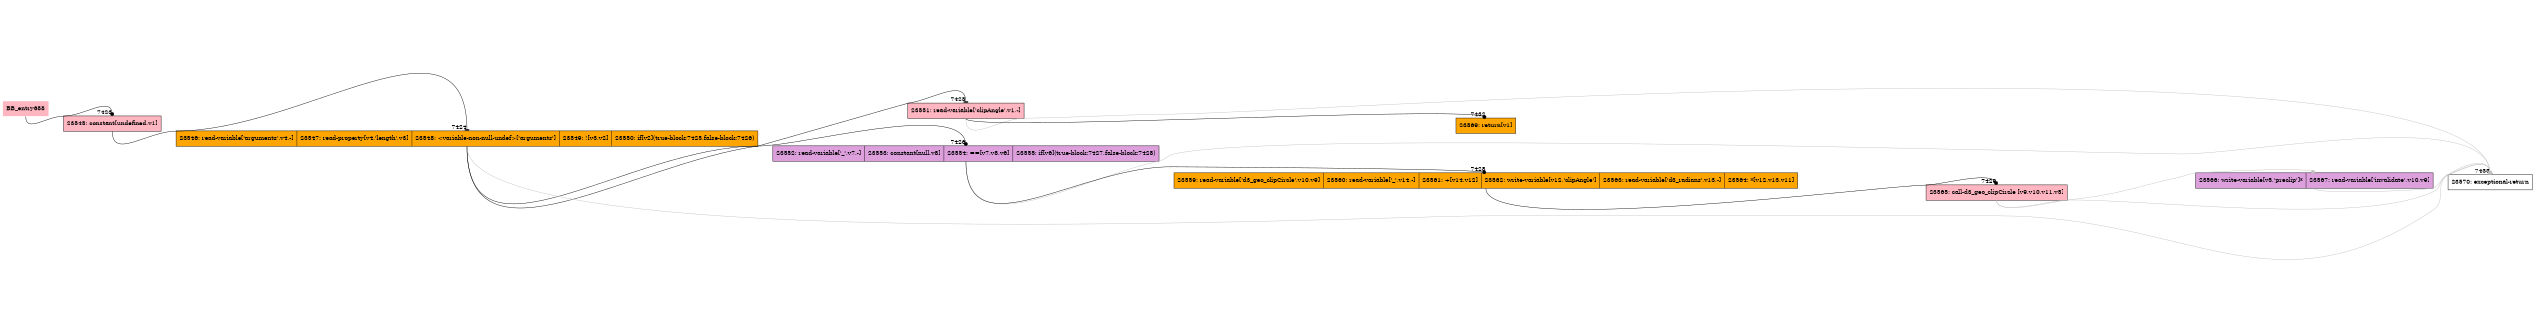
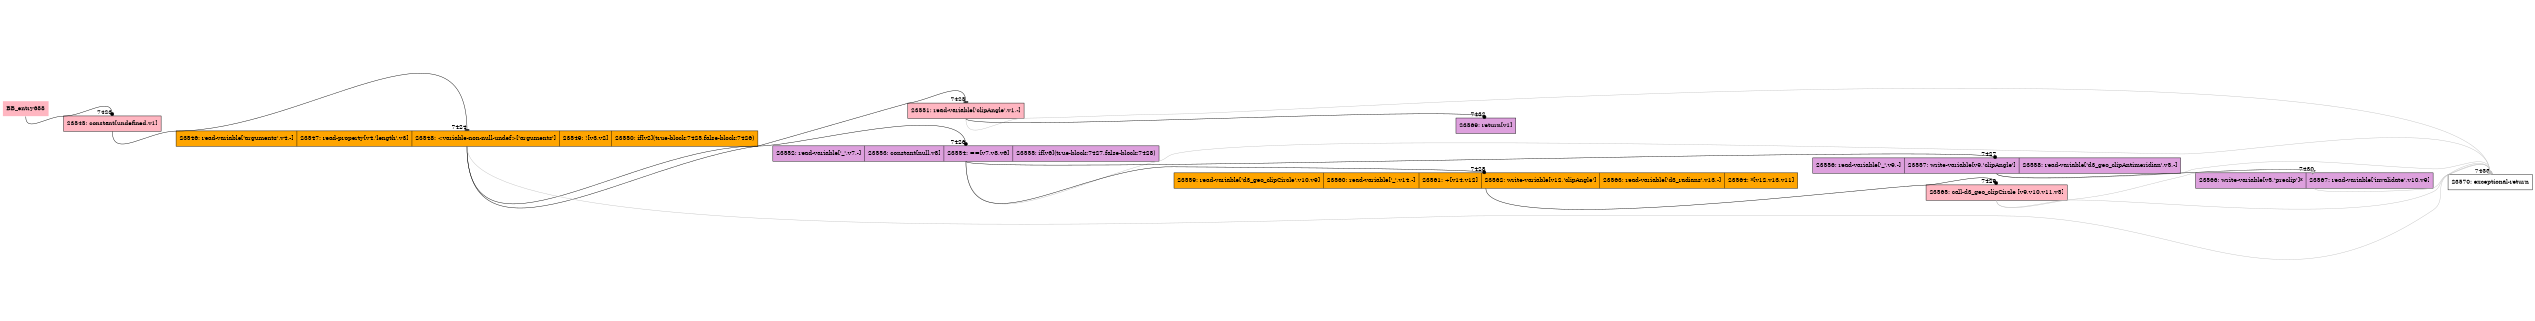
node "23569: return[v1]": fillcolor orange -> plum
node "23556: read-variable['_',v9,-]": added
